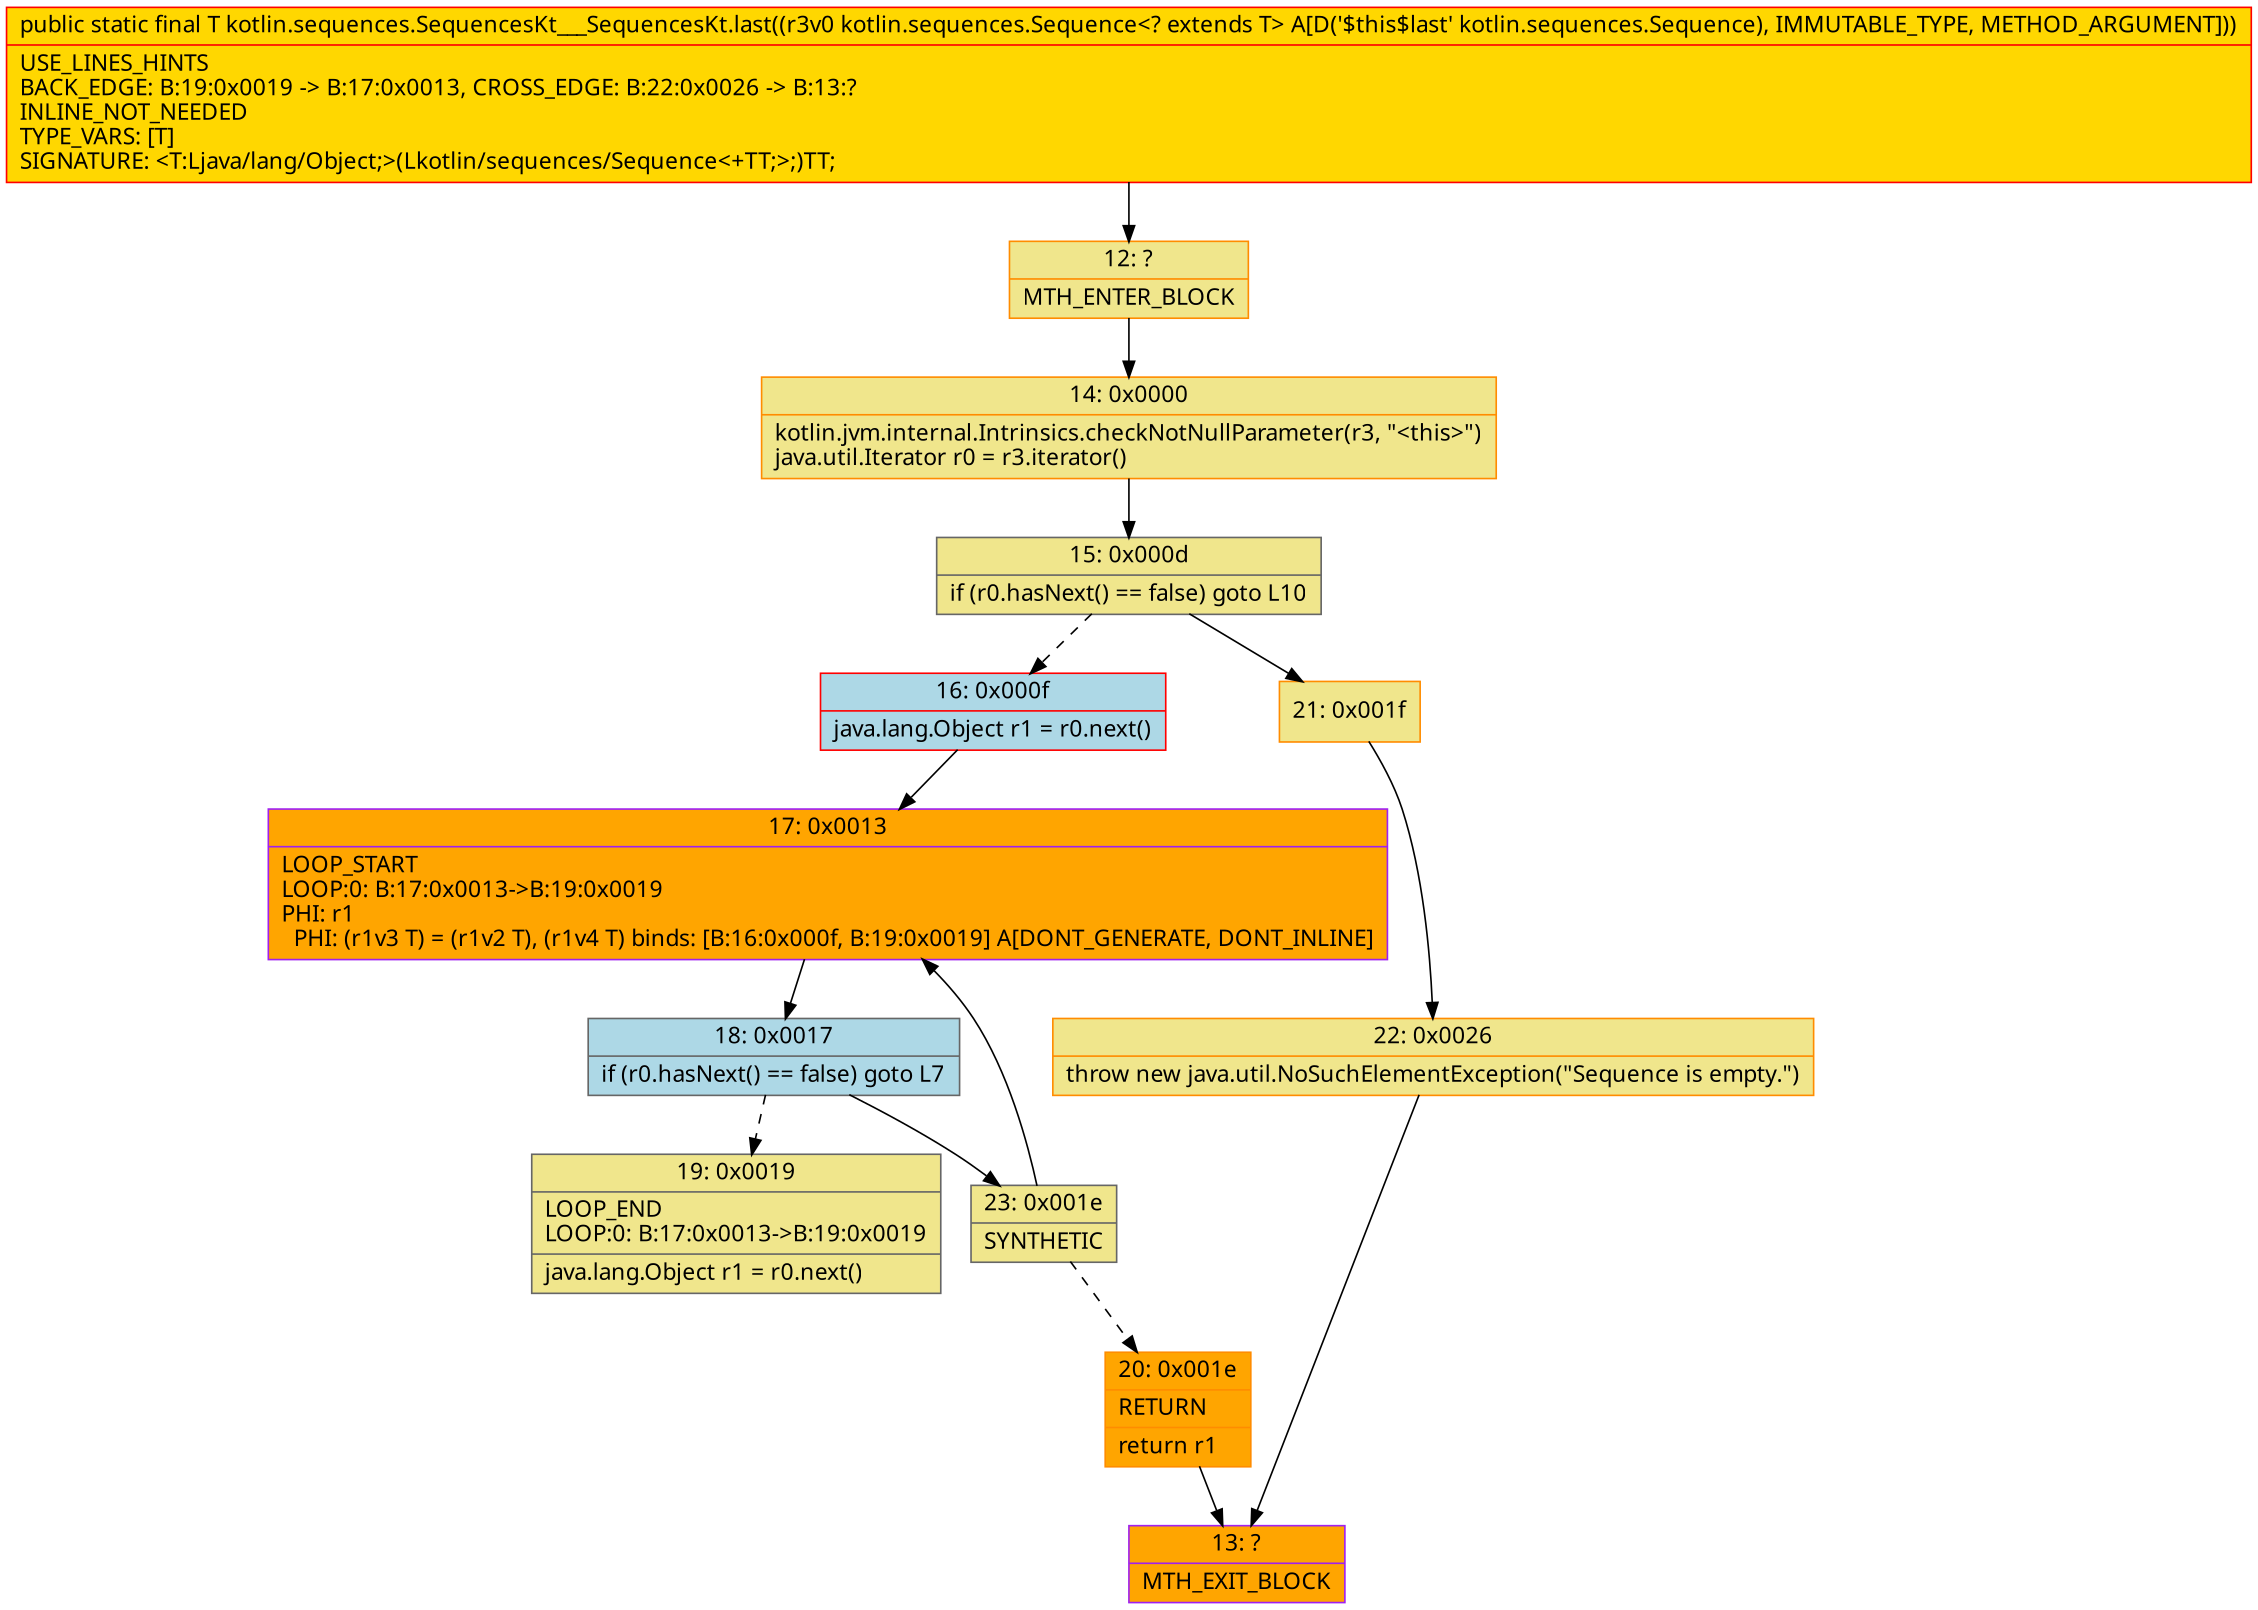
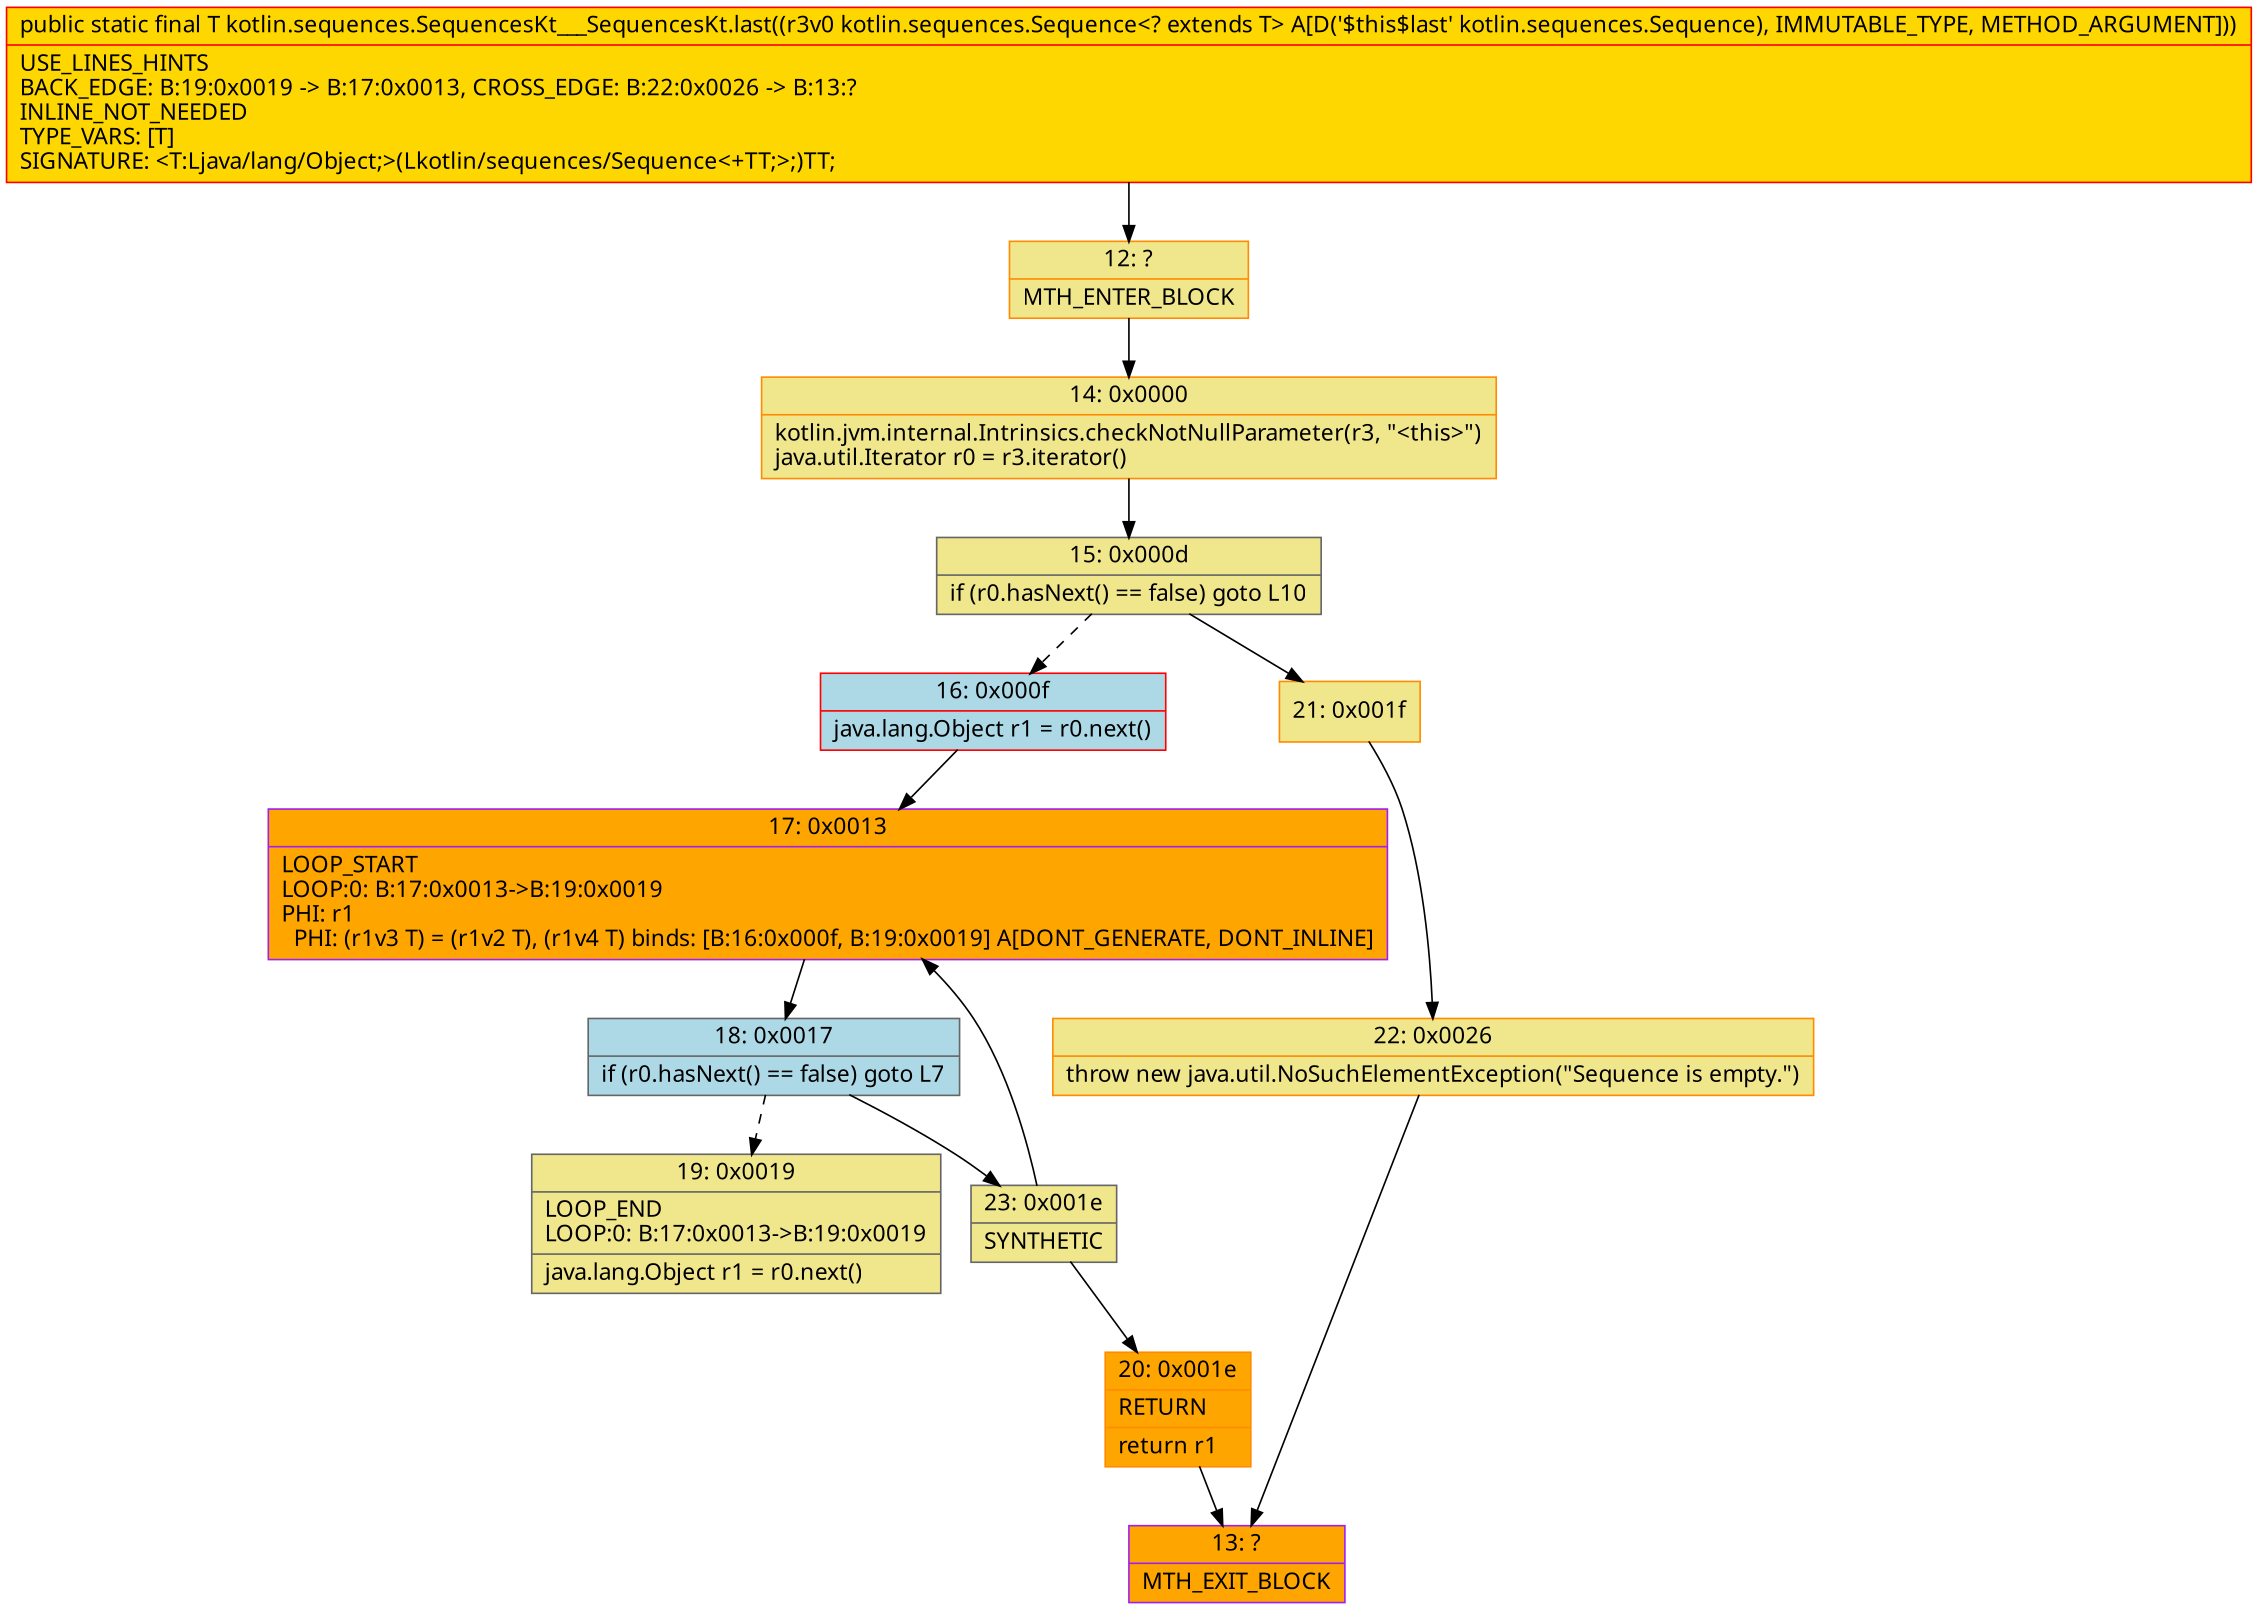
edge "23: 0x001e" -> "20: 0x001e": style dashed -> solid
